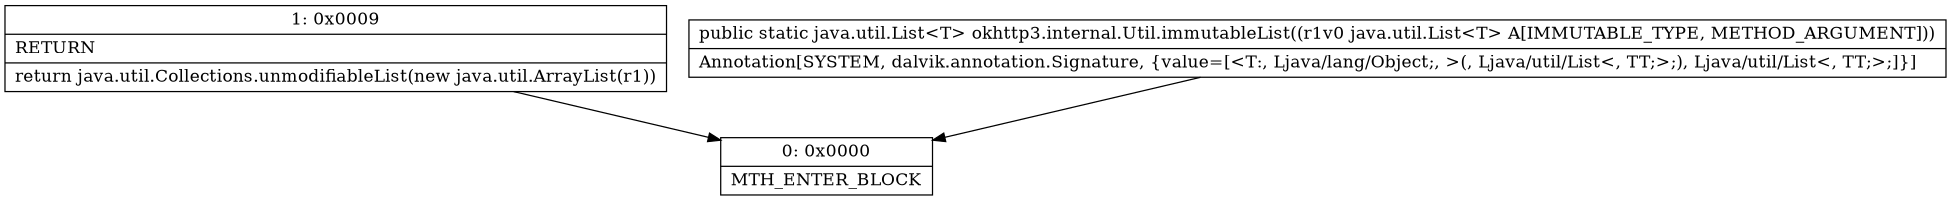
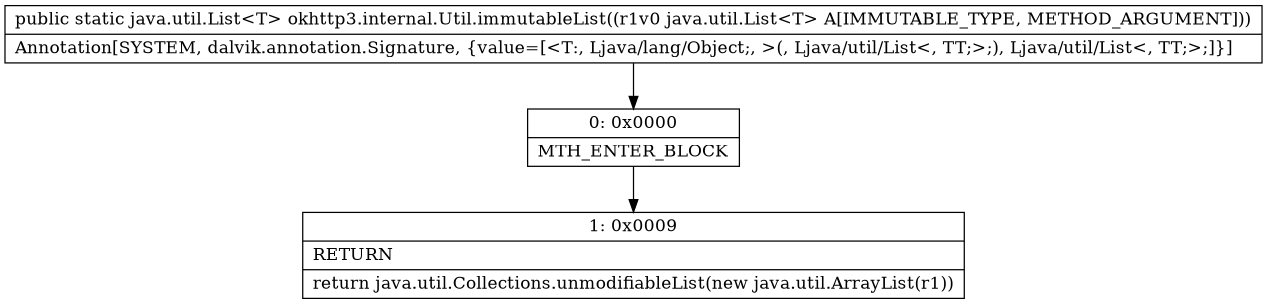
edge "1: 0x0009" -> "0: 0x0000": reversed
